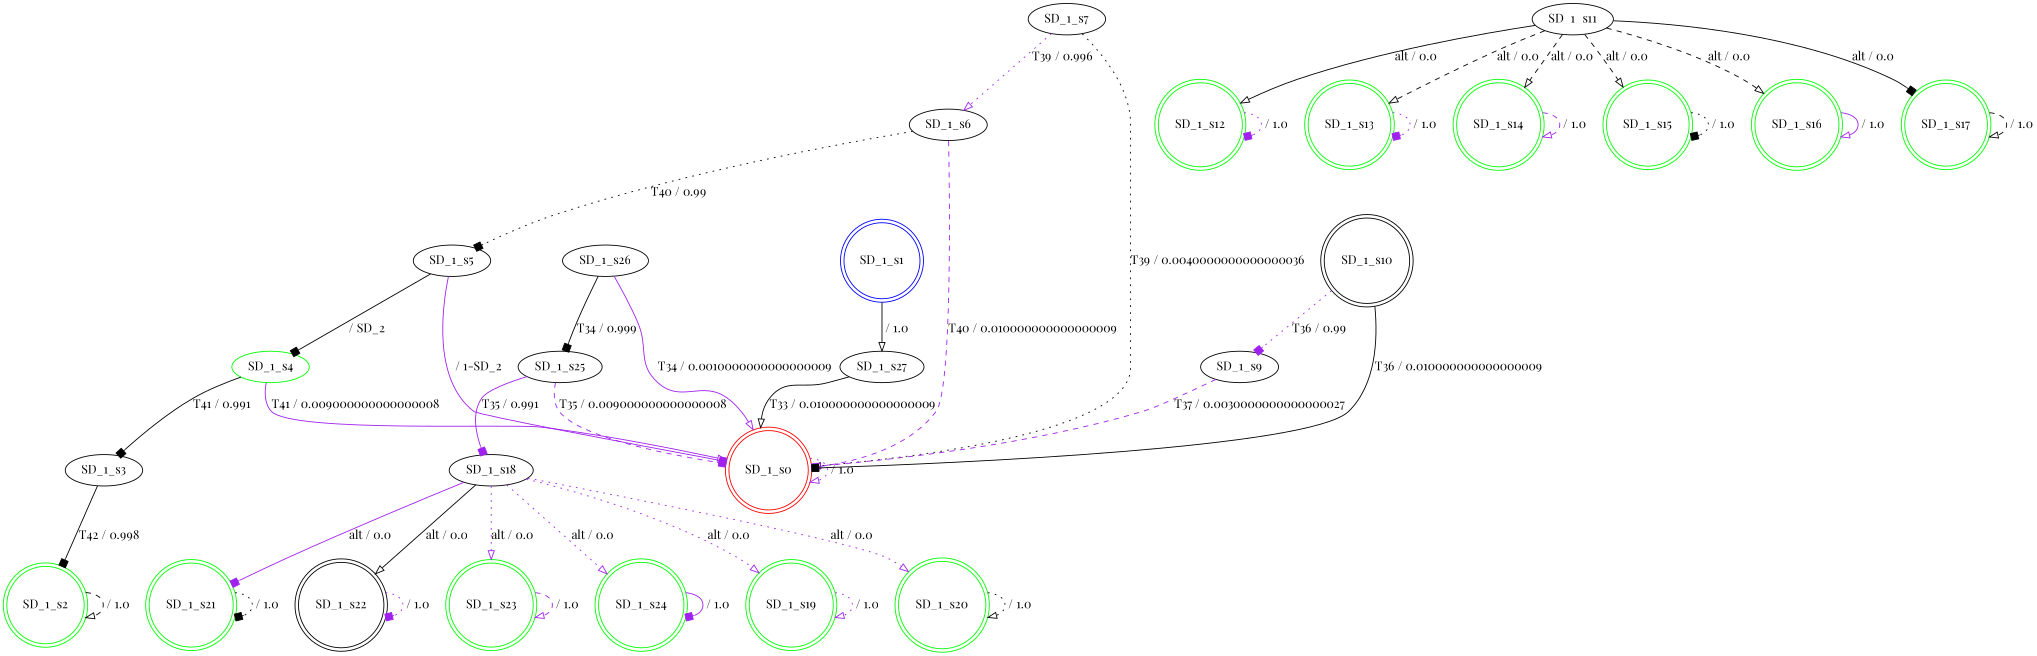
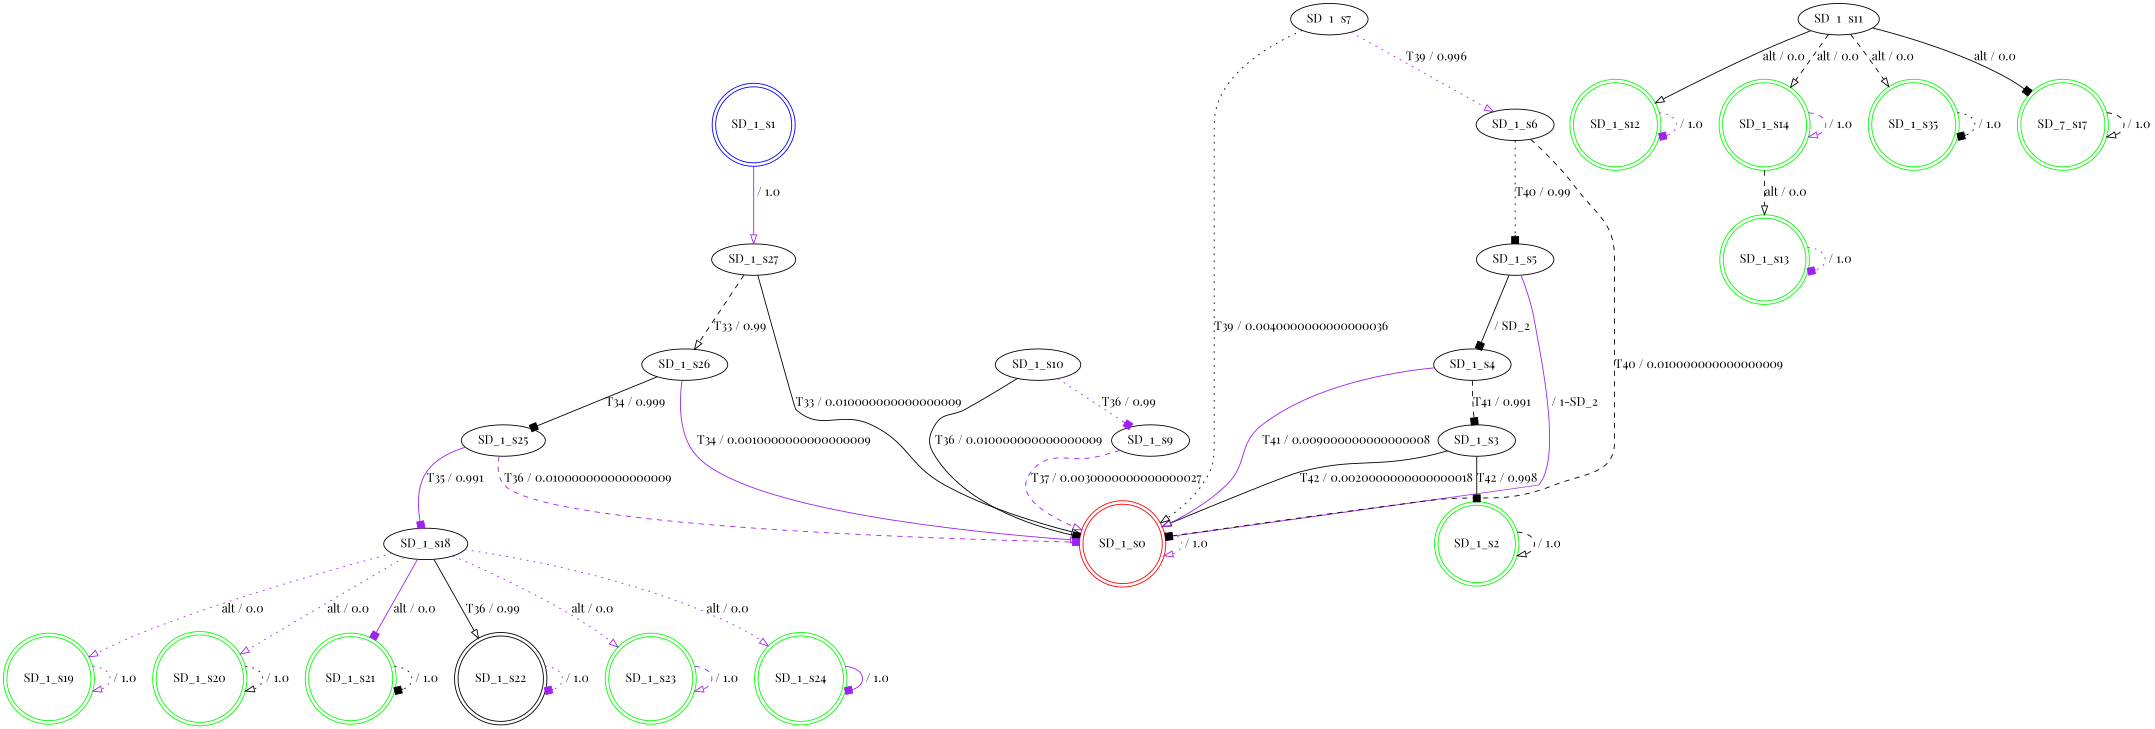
edge "SD_1_s11" -> "SD_1_s13": now "SD_1_s14" -> "SD_1_s13"
node "SD_1_s15": label "SD_1_s15" -> "SD_1_s35"
node "SD_1_s16": removed
node "SD_1_s17": label "SD_1_s17" -> "SD_7_s17"
node "SD_1_s10": shape doublecircle -> ellipse
edge "SD_1_s27" -> "SD_1_s26": added, label "T33 / 0.99"
edge "SD_1_s1" -> "SD_1_s27": color black -> purple
edge "SD_1_s6" -> "SD_1_s0": color purple -> black
node "SD_1_s4": color green -> black
edge "SD_1_s25" -> "SD_1_s0": label "T35 / 0.009000000000000008" -> "T36 / 0.010000000000000009"
edge "SD_1_s4" -> "SD_1_s3": style solid -> dashed
edge "SD_1_s3" -> "SD_1_s0": added, label "T42 / 0.0020000000000000018"
edge "SD_1_s18" -> "SD_1_s22": label "alt / 0.0" -> "T36 / 0.99"
